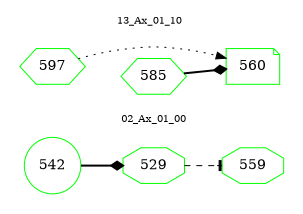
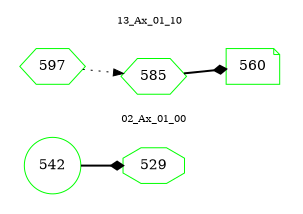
edge "597" -> "560": now "597" -> "585"
node "559": removed
